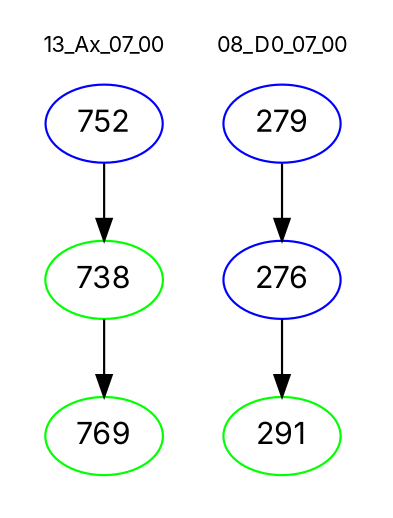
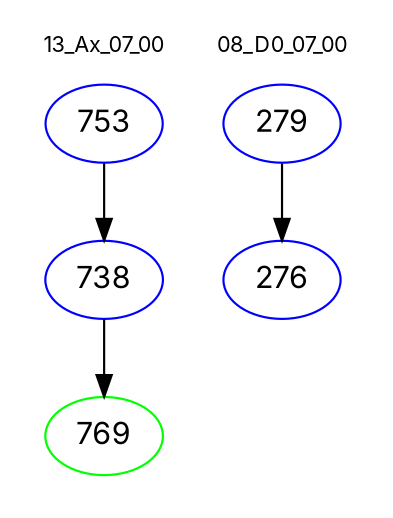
node "752": label "752" -> "753"
node "738": color green -> blue
node "291": removed
